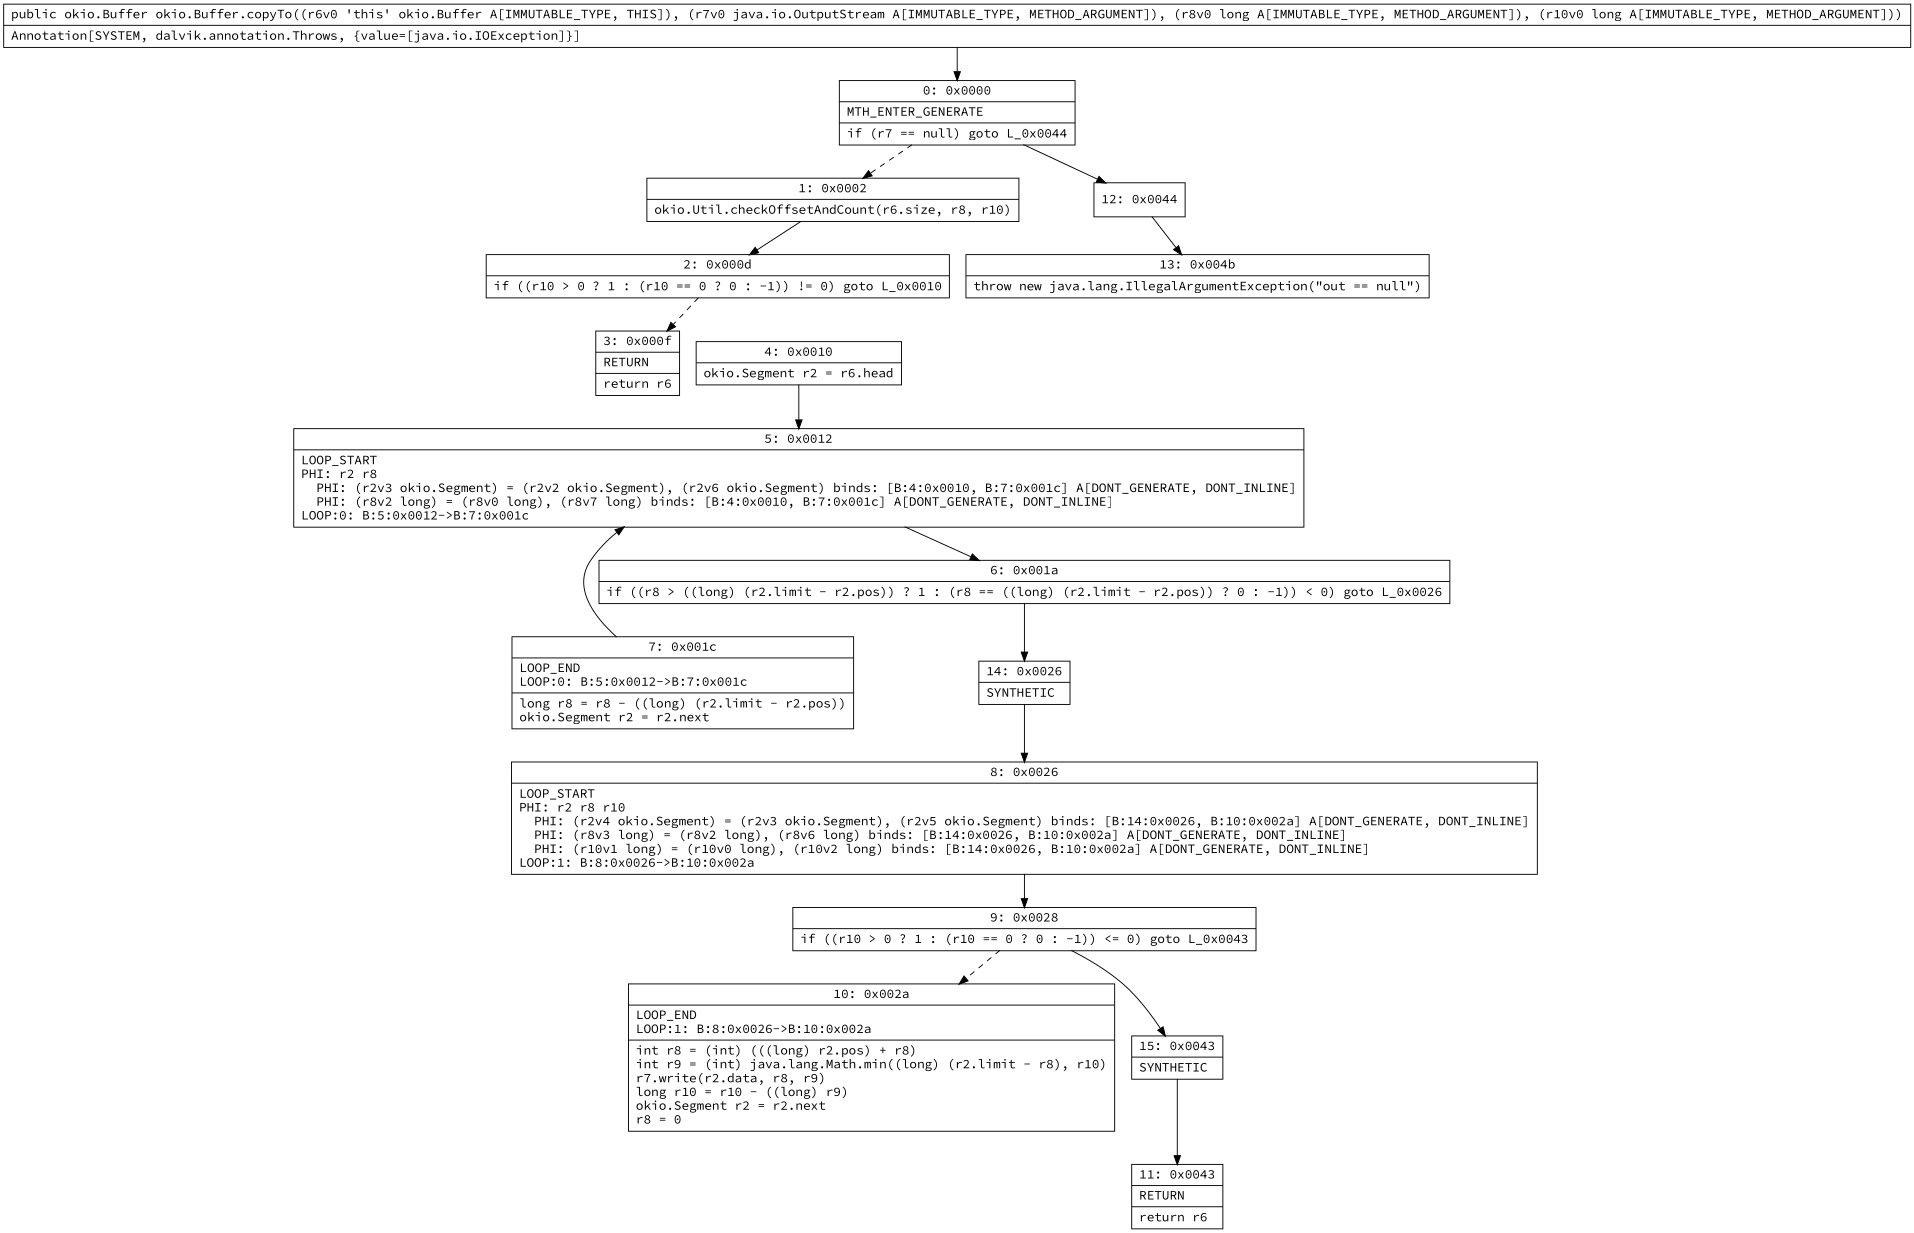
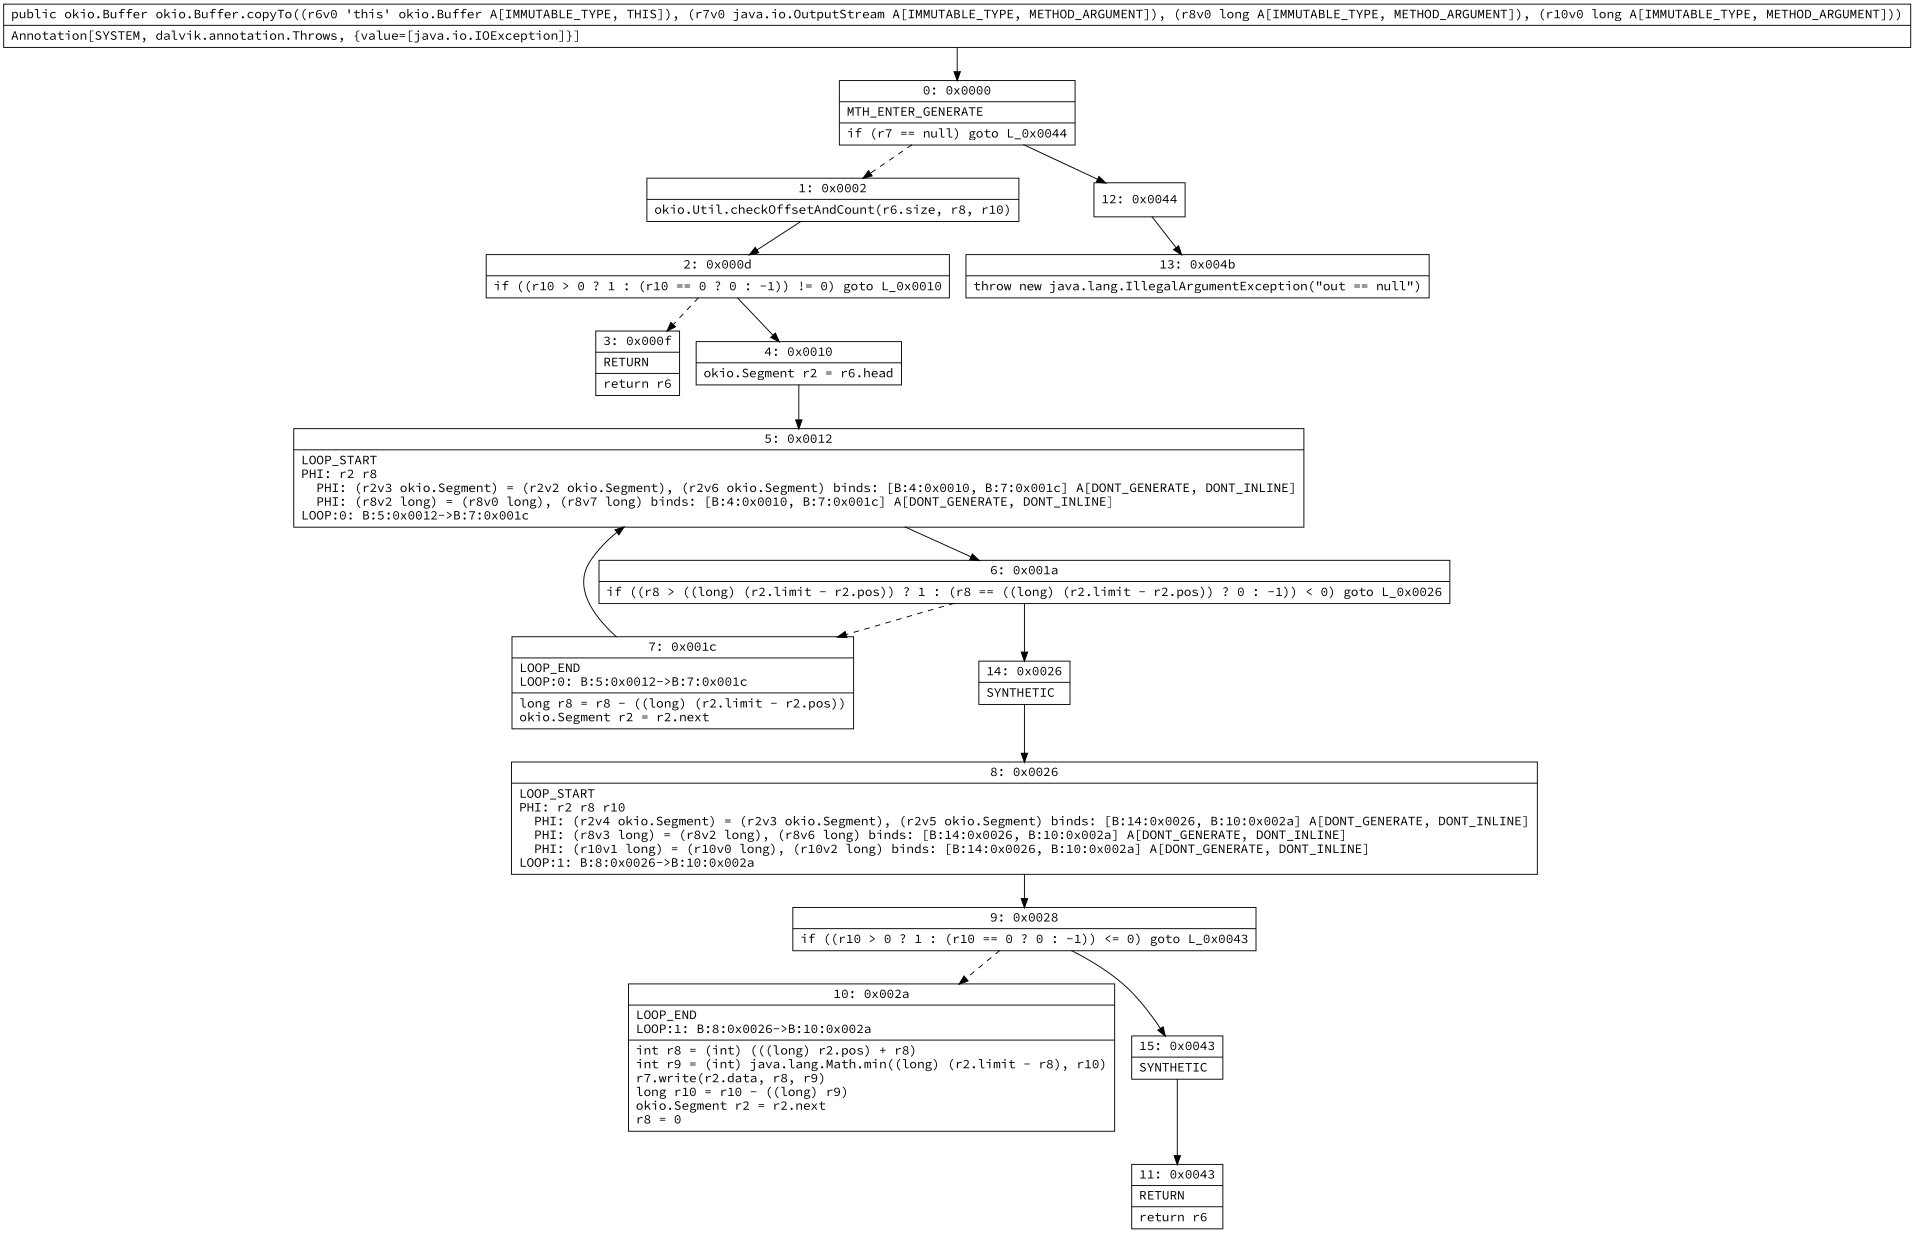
edge "2: 0x000d" -> "4: 0x0010": added
edge "6: 0x001a" -> "7: 0x001c": added
